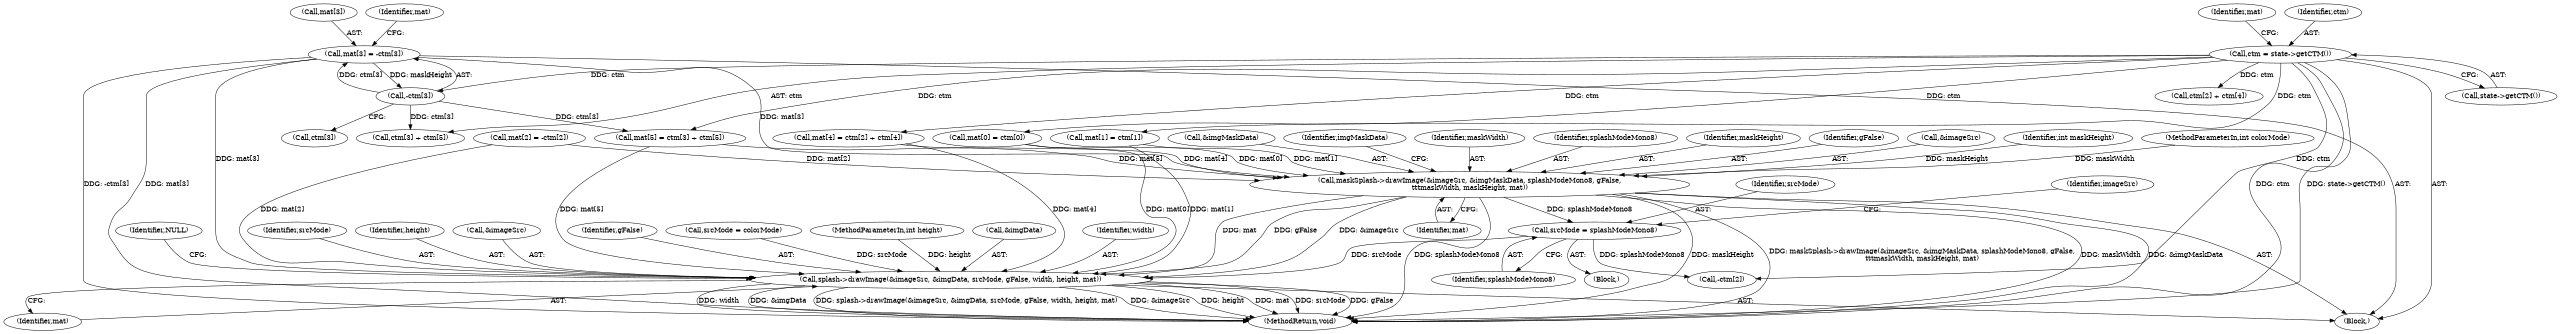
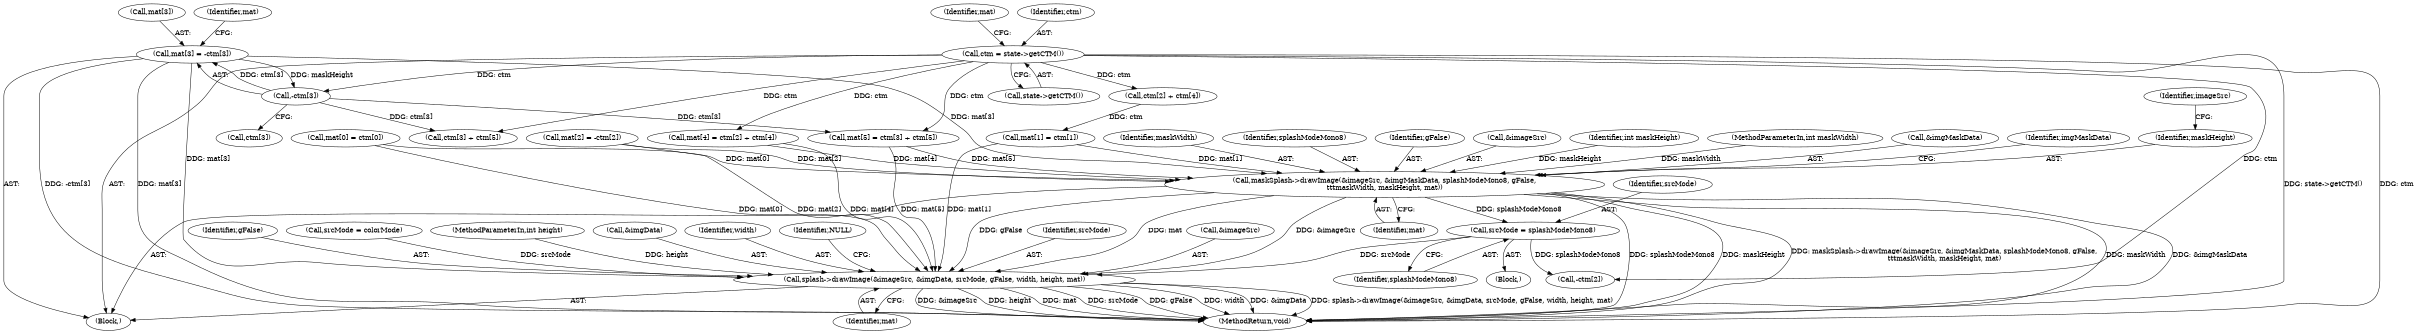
edge "(Call,ctm = state->getCTM())" -> "(Call,ctm[3] + ctm[5])": label "AST: ctm" -> "DDG: ctm"
edge "(Call,ctm = state->getCTM())" -> "(Call,mat[0] = ctm[0])": removed, label "DDG: ctm"
edge "(Call,ctm = state->getCTM())" -> "(Call,mat[1] = ctm[1])": now "(Call,ctm[2] + ctm[4])" -> "(Call,mat[1] = ctm[1])"
node "(MethodParameterIn,int colorMode)": label "(MethodParameterIn,int colorMode)" -> "(MethodParameterIn,int maskWidth)"
edge "(Identifier,imageSrc)" -> "(Call,srcMode = splashModeMono8)": now "(Identifier,imageSrc)" -> "(Identifier,maskHeight)"
node "(Identifier,height)": removed
